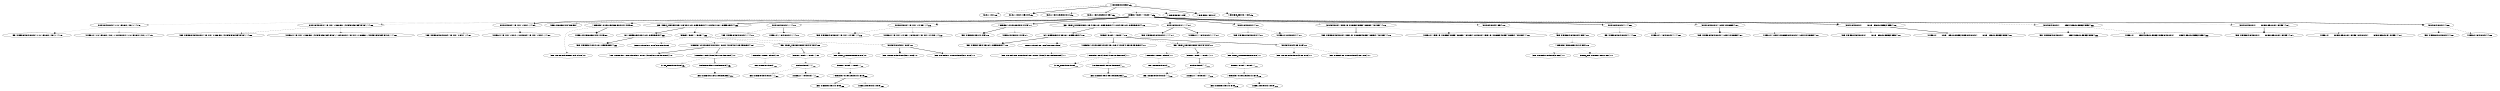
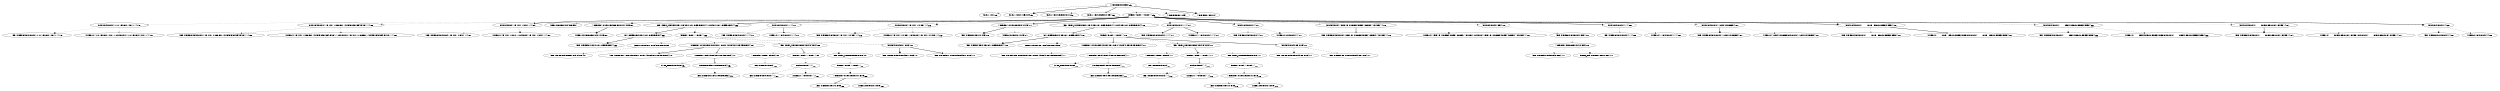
node "(METHOD_RETURN,void)": removed
edge "(<operator>.assignment,boolean first = true)" -> "(IDENTIFIER,first,boolean first = true)": now "(LOCAL,String taskName: java.lang.String)" -> "(IDENTIFIER,first,boolean first = true)"
